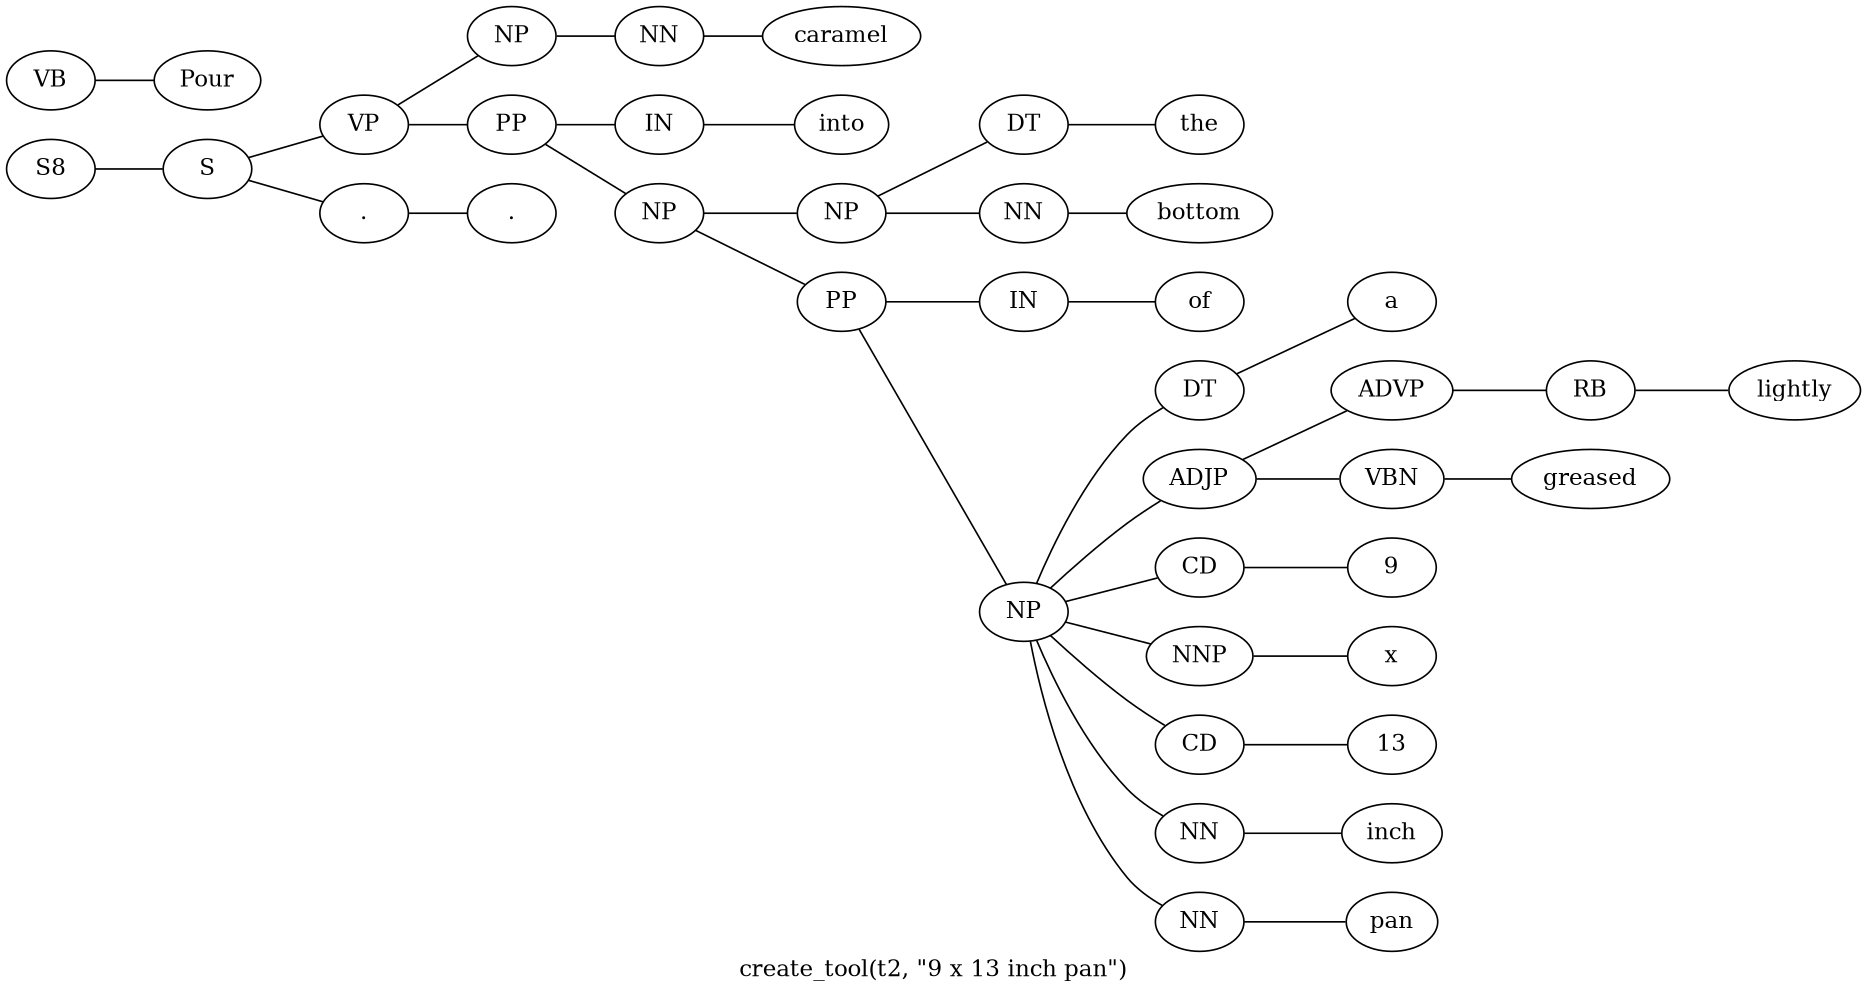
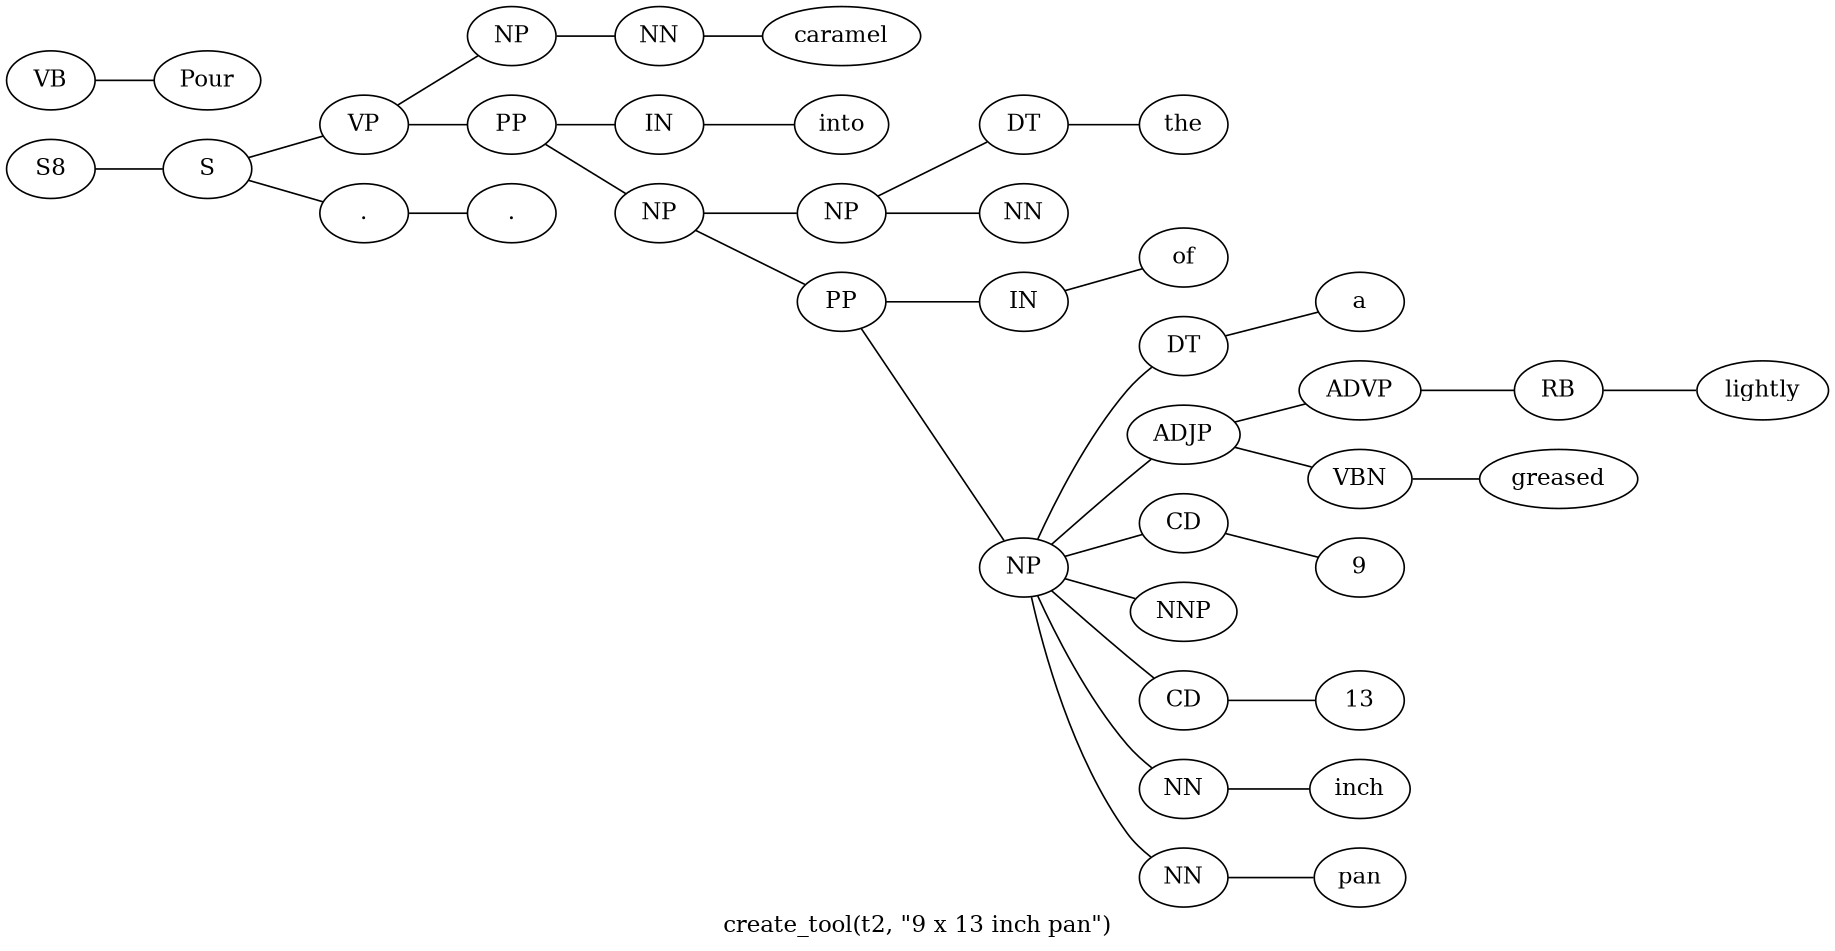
node "bottom": removed
node "x": removed
